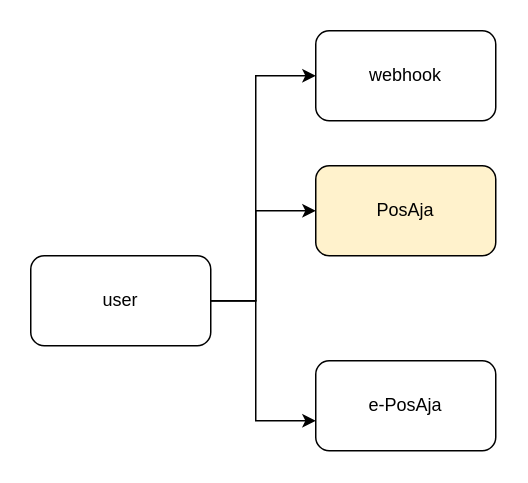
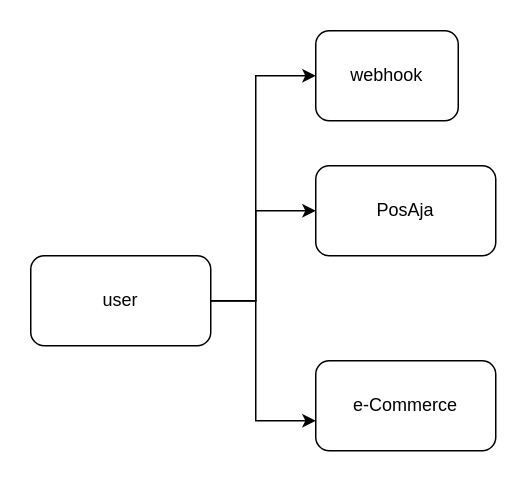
node "webhook": size 180x90 -> 143x90
node "PosAja": fillcolor #fff2cc -> #ffffff
node "e-PosAja": label "e-PosAja" -> "e-Commerce"
